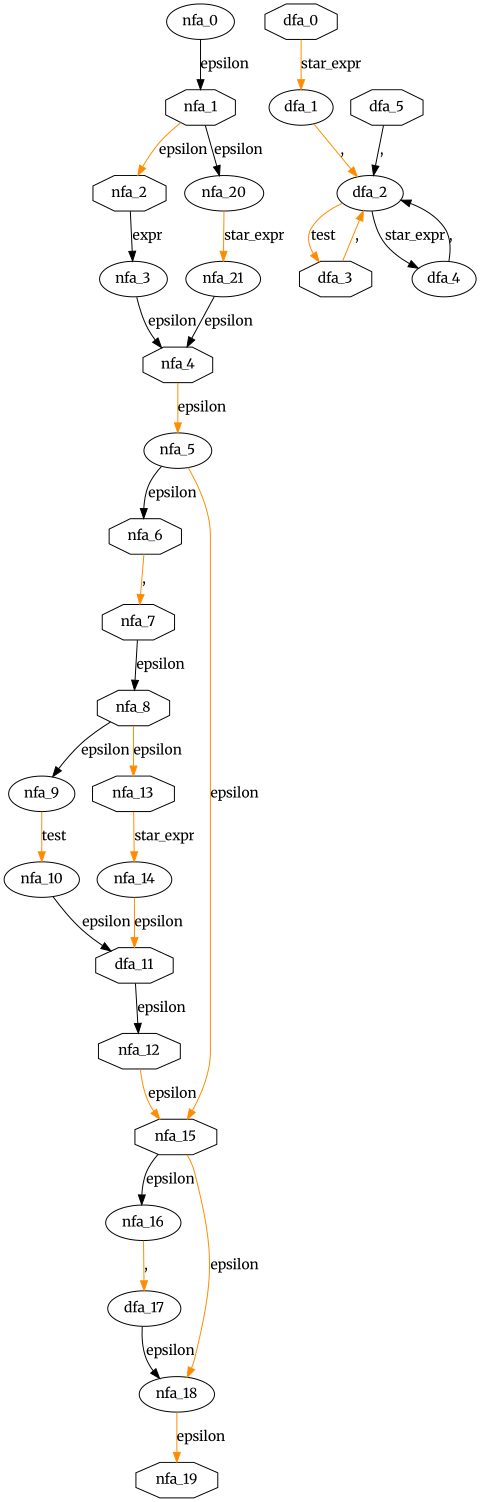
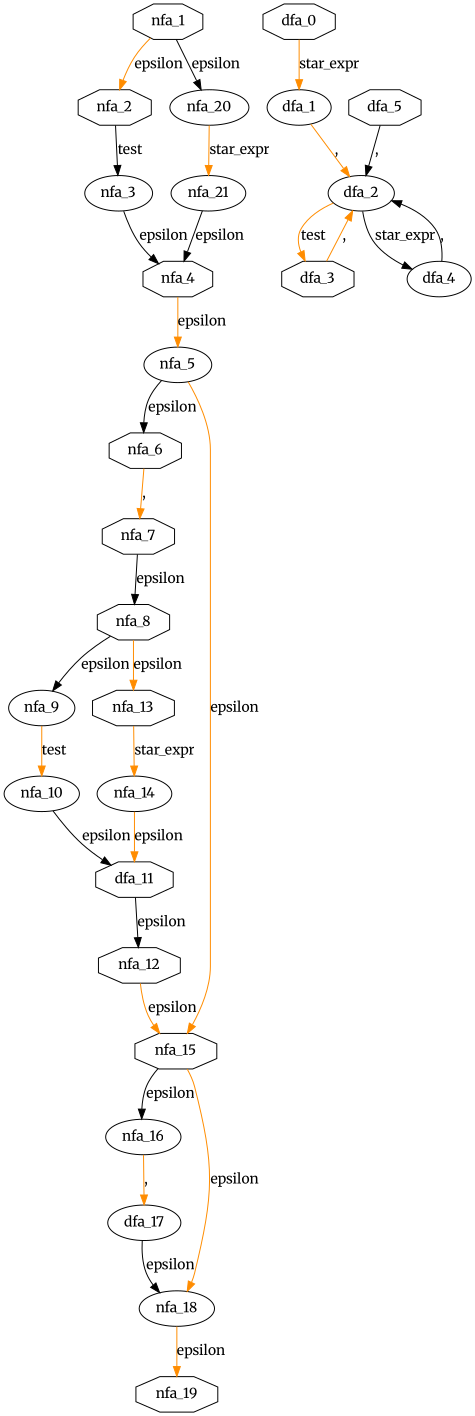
node "nfa_0": removed
edge "nfa_2" -> "nfa_3": label "expr" -> "test"
